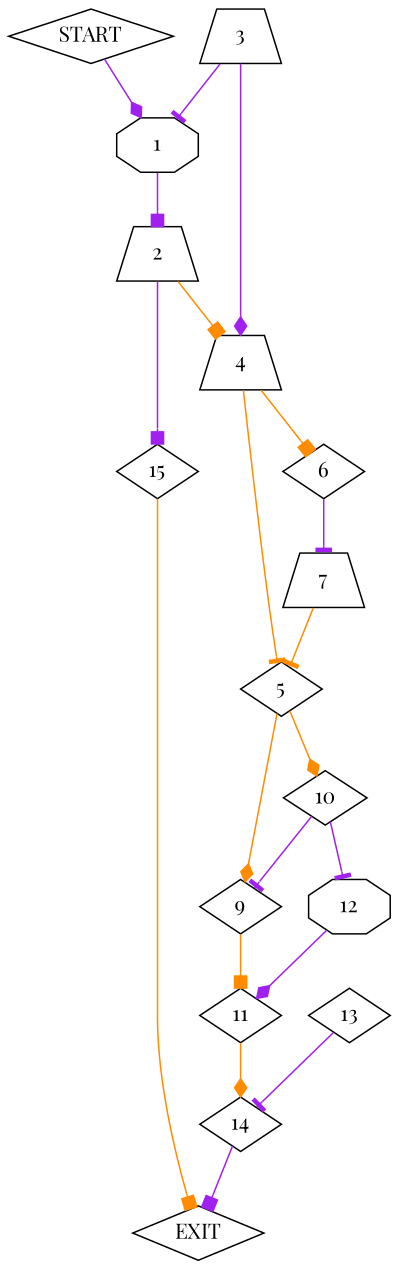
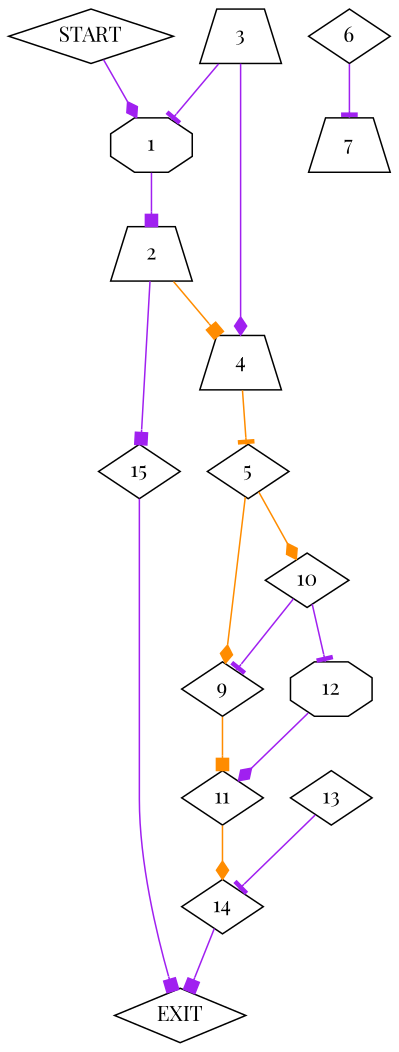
edge "4" -> "6": removed
edge "7" -> "5": removed
edge "15" -> "EXIT": color darkorange -> purple
